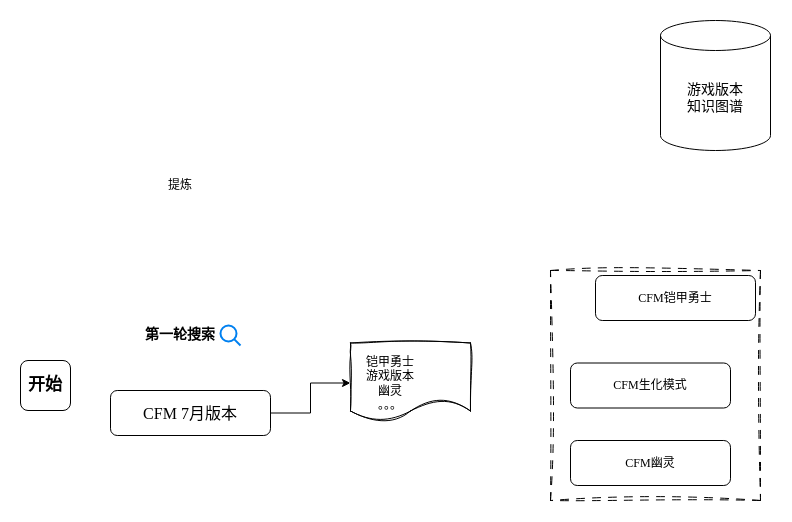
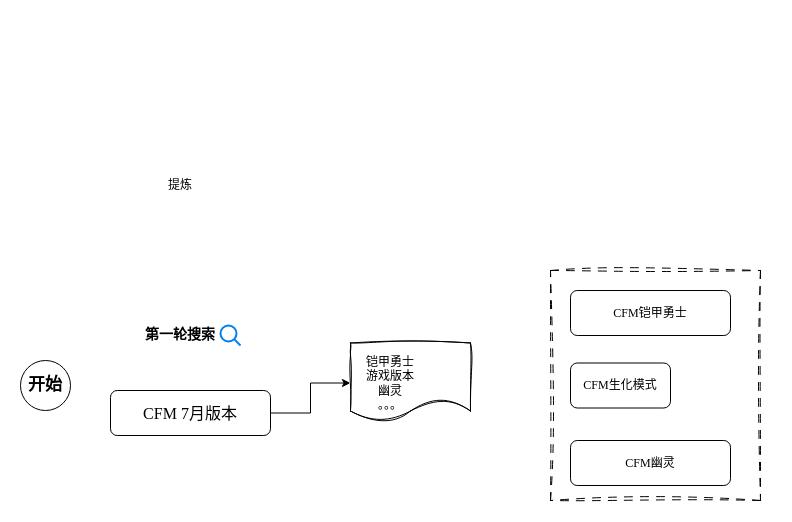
node "游戏版本 知识图谱": removed
node "CFM铠甲勇士": moved (676, 298) -> (651, 313)
node "开始": shape rounded rectangle -> ellipse
node "CFM生化模式": size 160x45 -> 100x45
